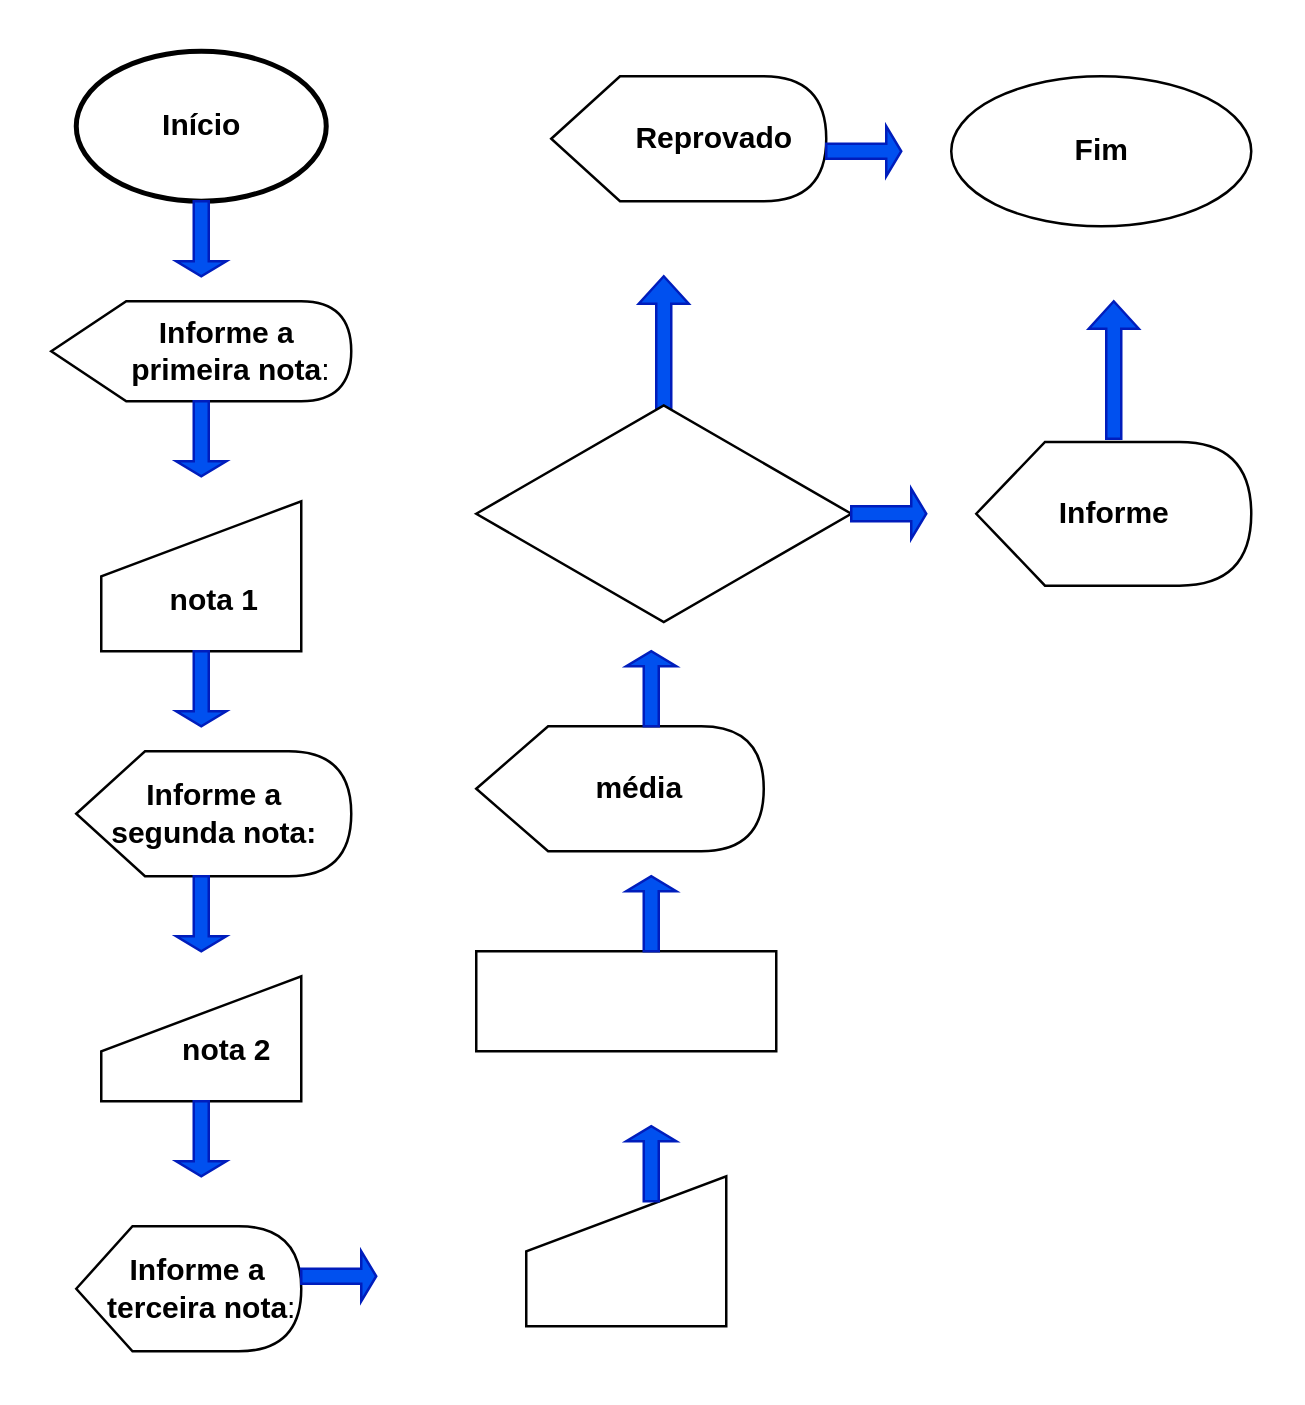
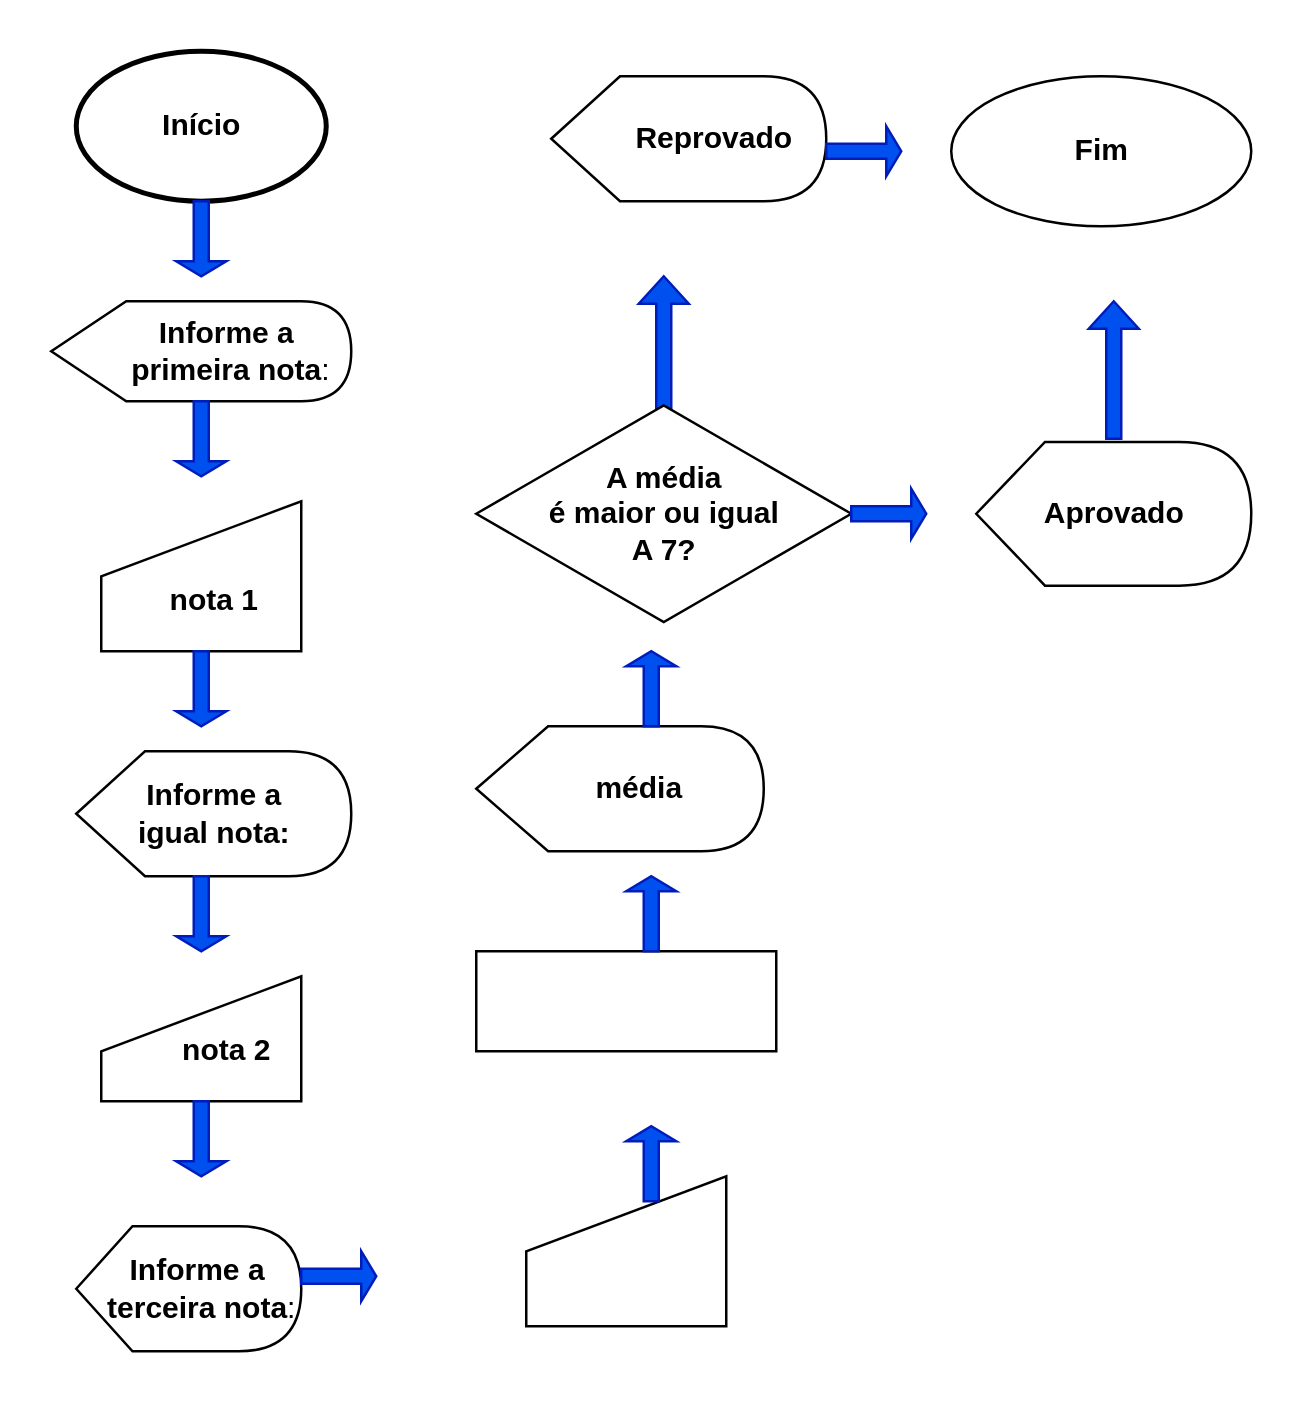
node "A média é maior ou igual A 7?": added
node "Informe": label "Informe" -> "Aprovado"
node "Informe a segunda nota:": label "Informe a segunda nota:" -> "Informe a igual nota:"
